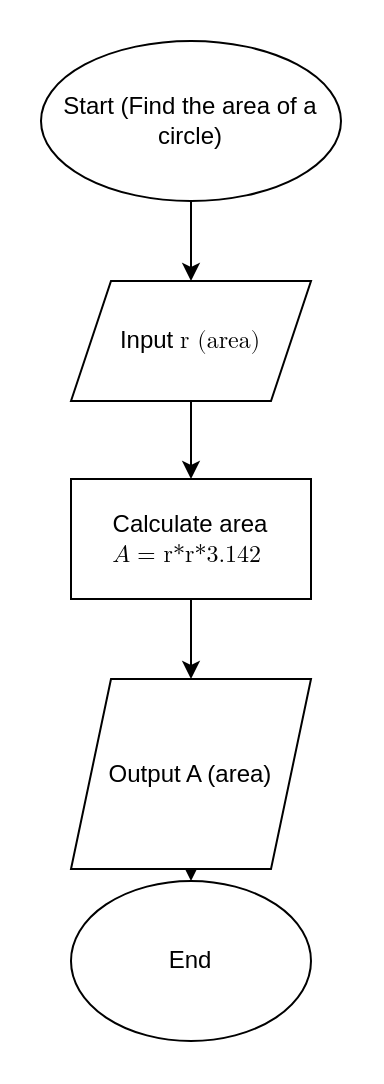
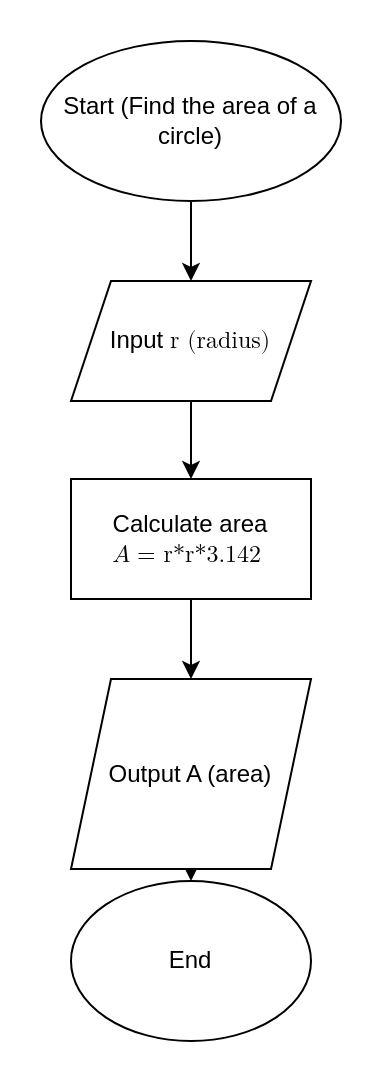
node "Input r (area)": label "Input r (area)" -> "Input r (radius)"
